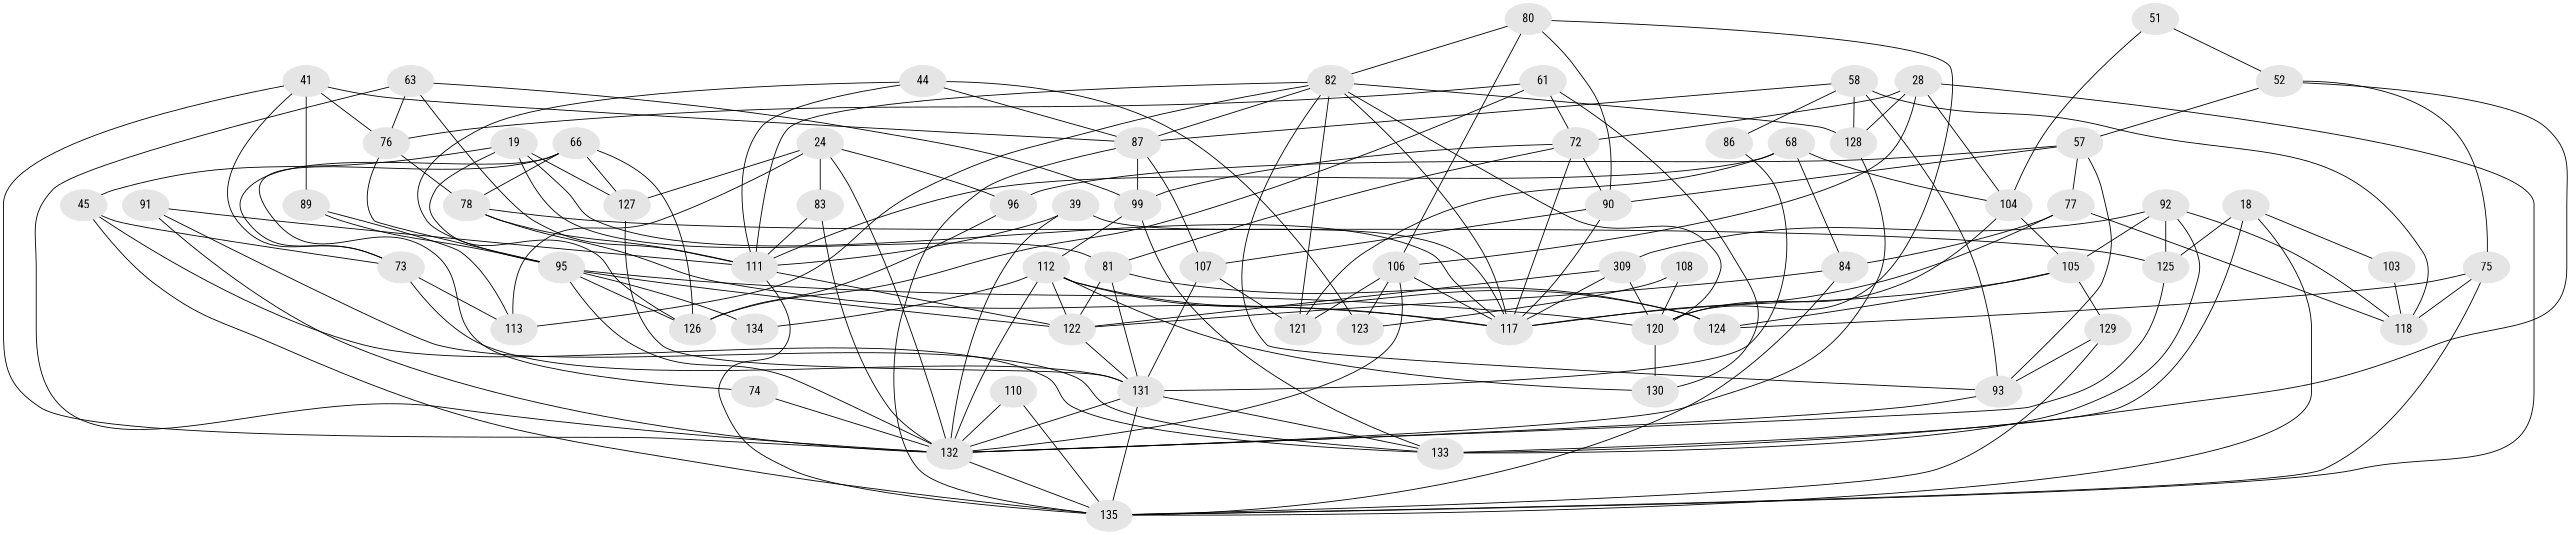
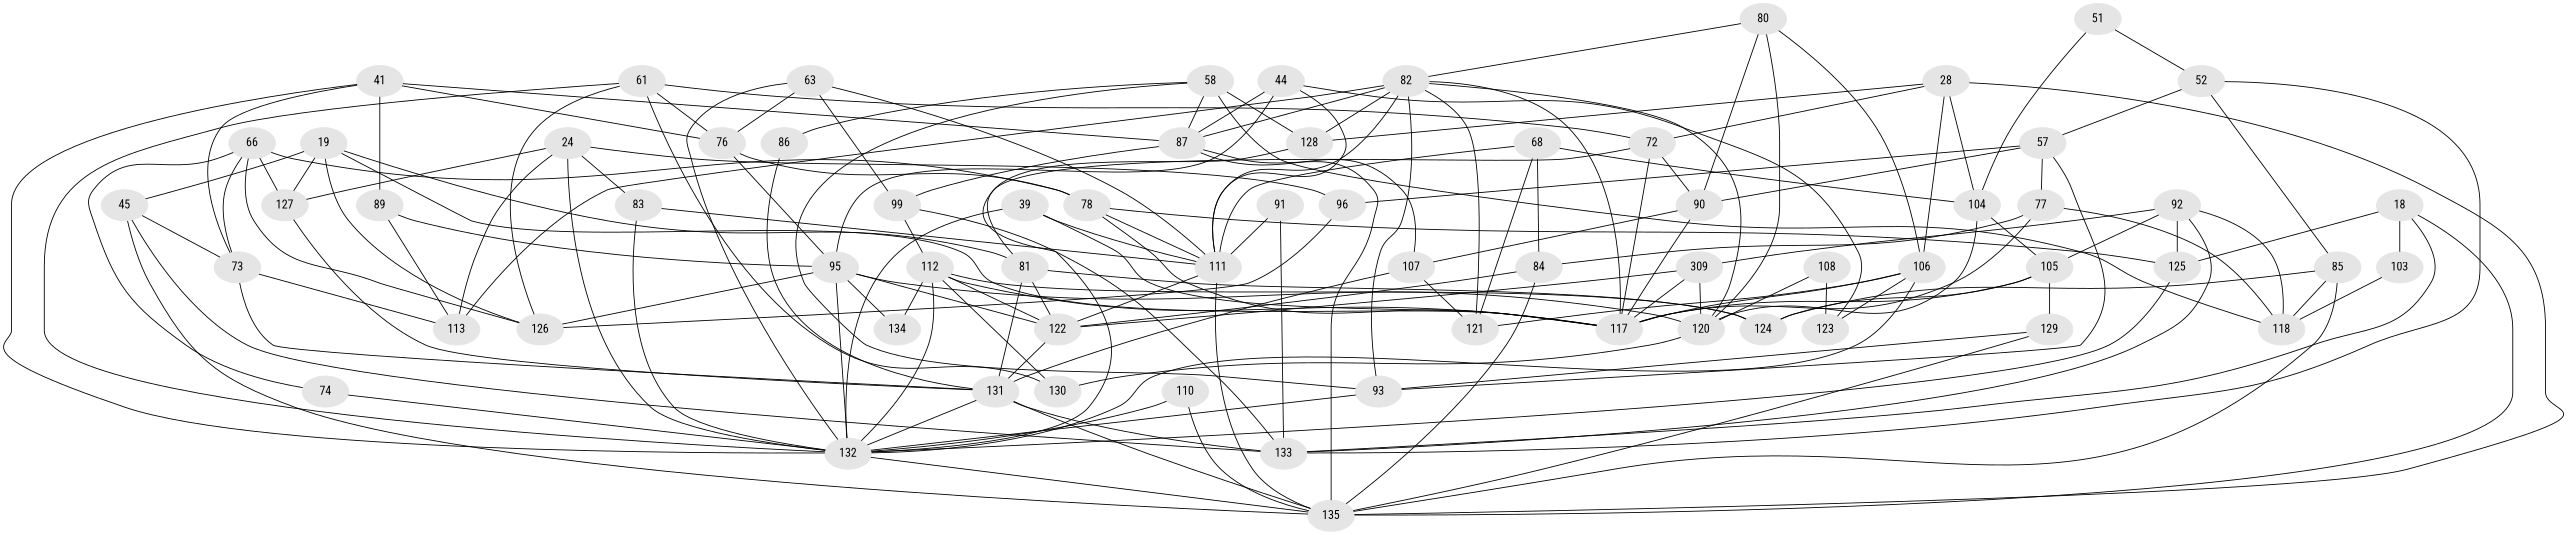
edge "72" -- "99": removed
node "75": label "75" -> "85"
edge "91" -- "132": now "61" -- "132"
